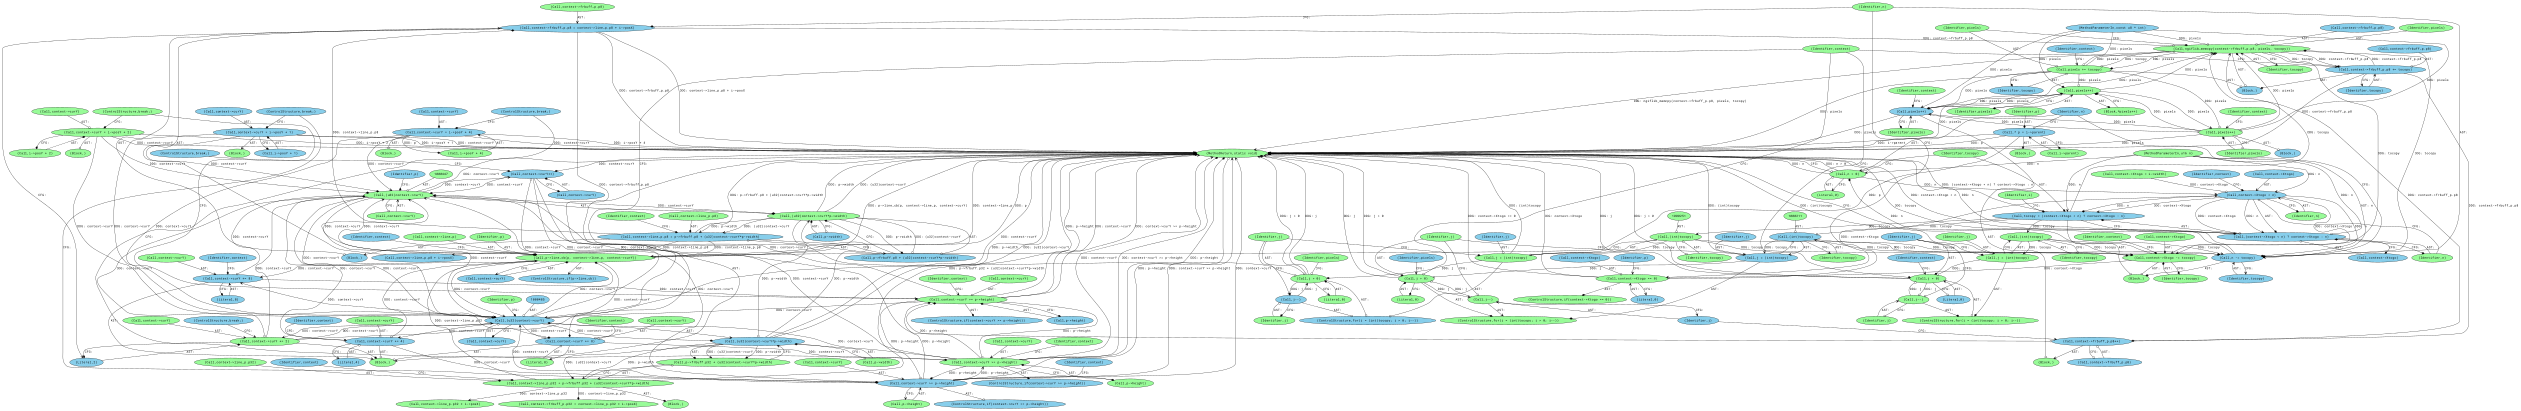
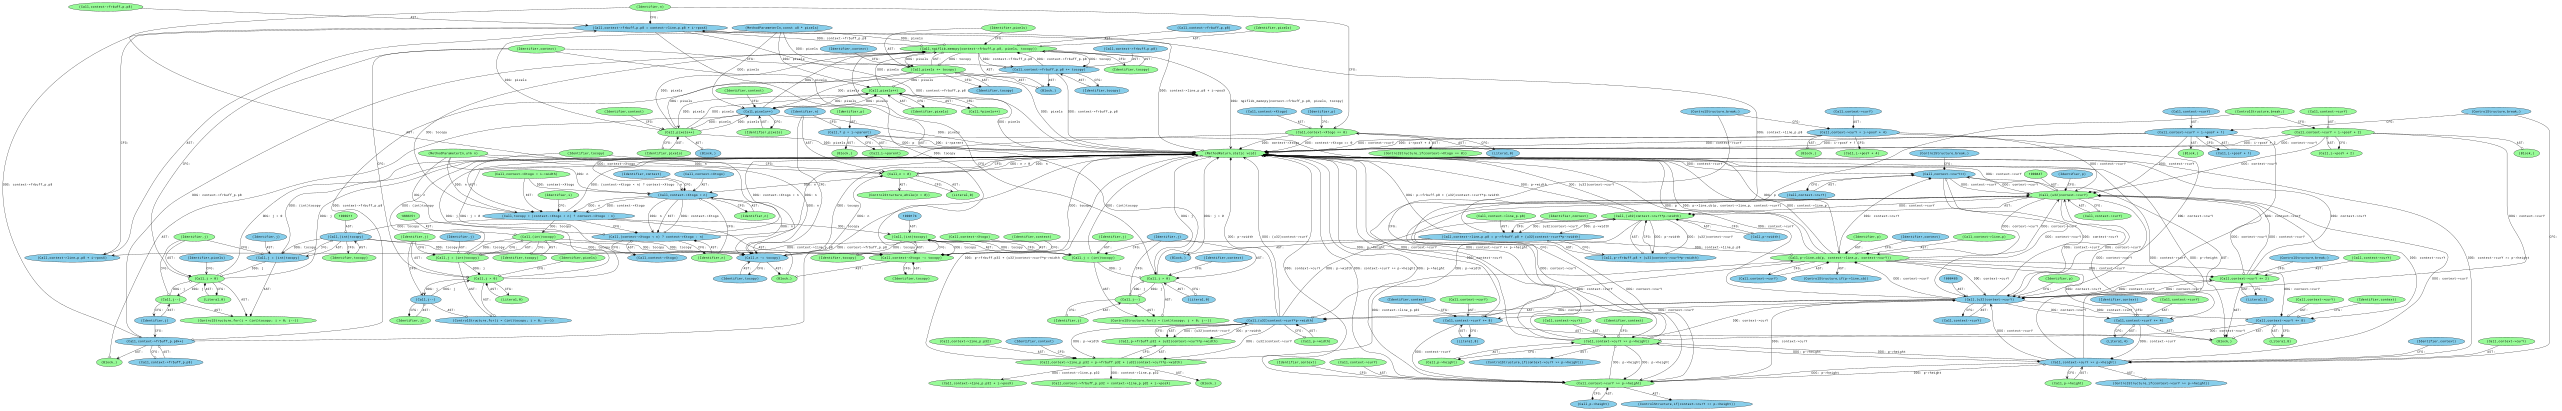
node "(MethodParameterIn,const u8 * int)": label "(MethodParameterIn,const u8 * int)" -> "(MethodParameterIn,const u8 * pixels)"
edge "(Call,context->frbuff_p.p8 = context->line_p.p8 + i->posX)" -> "(Literal,2)": now "(Call,context->frbuff_p.p8 = context->line_p.p8 + i->posX)" -> "(Call,context->line_p.p8 + i->posX)"
edge "(Call,pixels += tocopy)" -> "(Call,ngiflib_memcpy(context->frbuff_p.p8, pixels, tocopy))": label "DDG: pixels" -> "AST: "
node "(Block,*pixels++)": label "(Block,*pixels++)" -> "(Call,*pixels++)"
edge "(Call,i->posY + 4)" -> "(Call,context->curY = i->posY + 4)": removed, label "AST:"
edge "(Call,i->posY + 2)" -> "(Call,context->curY = i->posY + 2)": arrowhead diamond -> odot
edge "(Call,context->curY = i->posY + 4)" -> "(Call,i->posY + 4)": label "DDG: p" -> "CFG: "
edge "(Call,ngiflib_memcpy(context->frbuff_p.p8, pixels, tocopy))" -> "(Call,n -= tocopy)": removed, label "DDG: tocopy"
node "(ControlStructure,while(n > 0))": added
edge "(Call,context->Xtogo -= tocopy)" -> "(MethodReturn,static void)": label "CFG: " -> "DDG: tocopy"
edge "(MethodParameterIn,u16 n)" -> "(Call,n -= tocopy)": label "AST: n" -> "DDG: n"
edge "(Call,p->line_cb(p, context->line_p, context->curY))" -> "(Call,context->curY++)": added, label "DDG: context->curY"
node "1000174": added
edge "(Call,(context->Xtogo < n) ? context->Xtogo : n)" -> "(Call,tocopy = (context->Xtogo < n) ? context->Xtogo : n)": now "(Call,context->Xtogo = i->width)" -> "(Call,tocopy = (context->Xtogo < n) ? context->Xtogo : n)"
edge "(Call,context->Xtogo < n)" -> "(Call,context->Xtogo -= tocopy)": removed, label "DDG: context->Xtogo"
edge "(Call,p->line_cb(p, context->line_p, context->curY))" -> "(Call,context->curY += 2)": added, label "DDG: context->curY"
edge "(Call,context->Xtogo -= tocopy)" -> "(Call,context->Xtogo == 0)": removed, label "DDG: context->Xtogo"
edge "(Call,context->frbuff_p.p8++)" -> "(MethodReturn,static void)": added, label "DDG: context->frbuff_p.p8"
edge "(Call,context->frbuff_p.p8 += tocopy)" -> "(Call,context->frbuff_p.p8++)": arrowhead diamond -> odot
